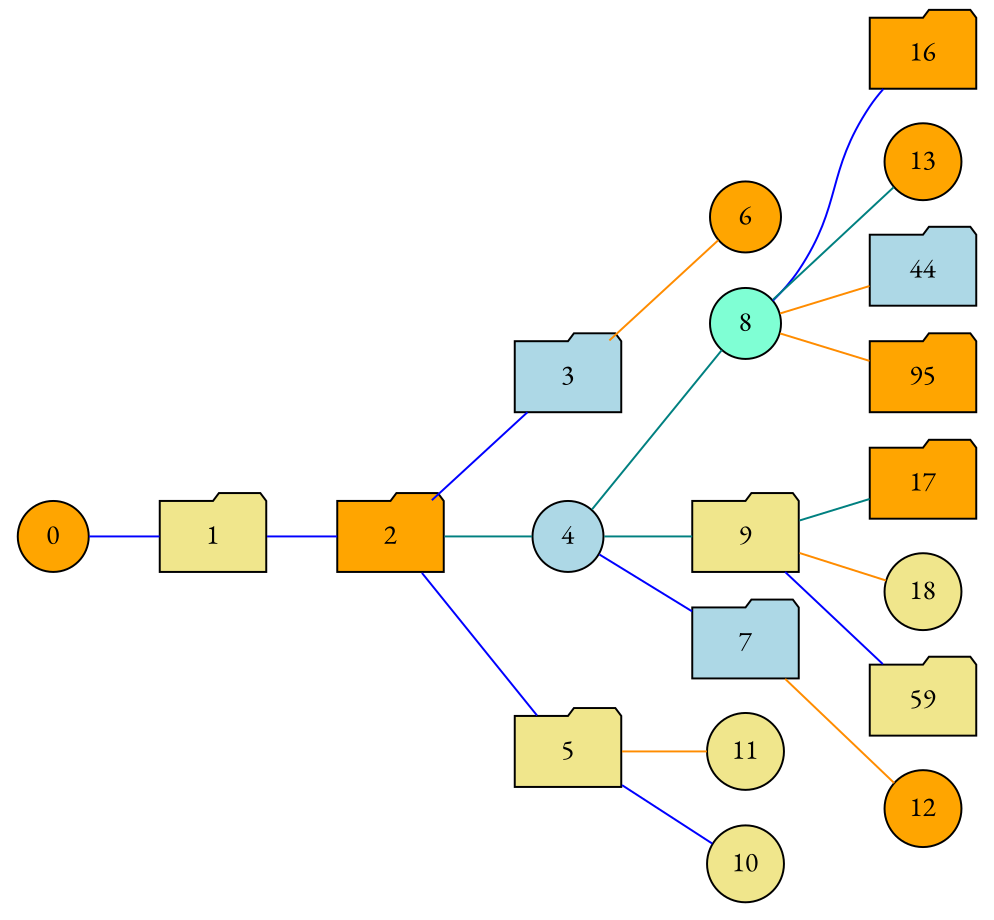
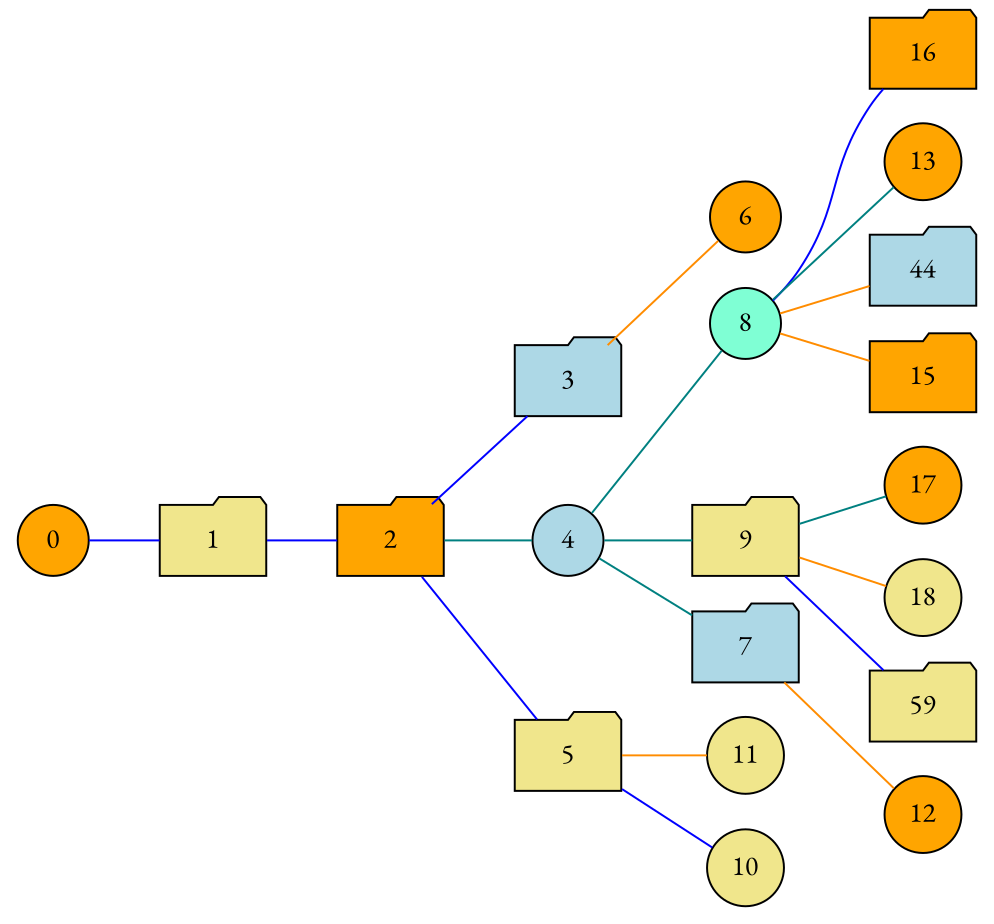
node "95": label "95" -> "15"
node "17": shape folder -> circle
edge "4" -- "7": color blue -> teal
